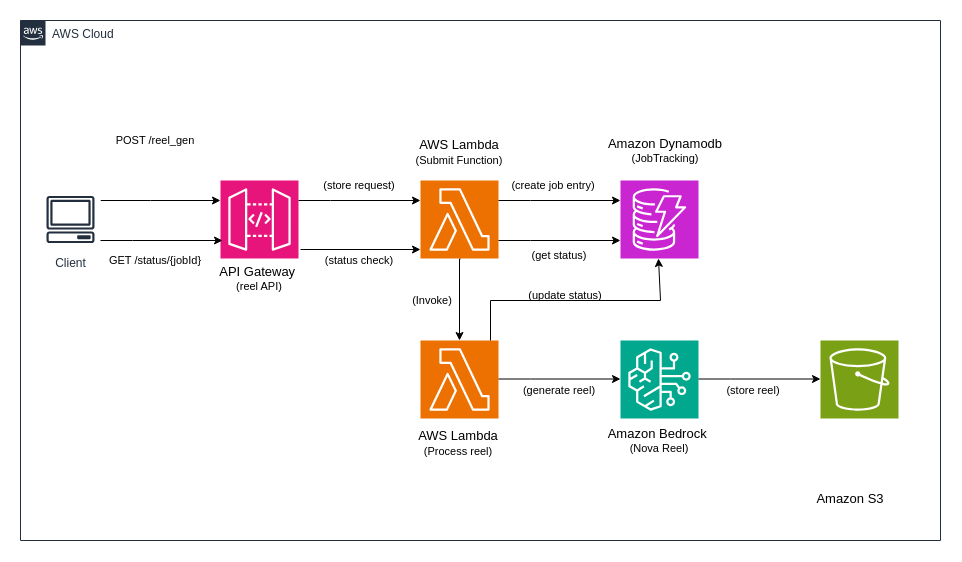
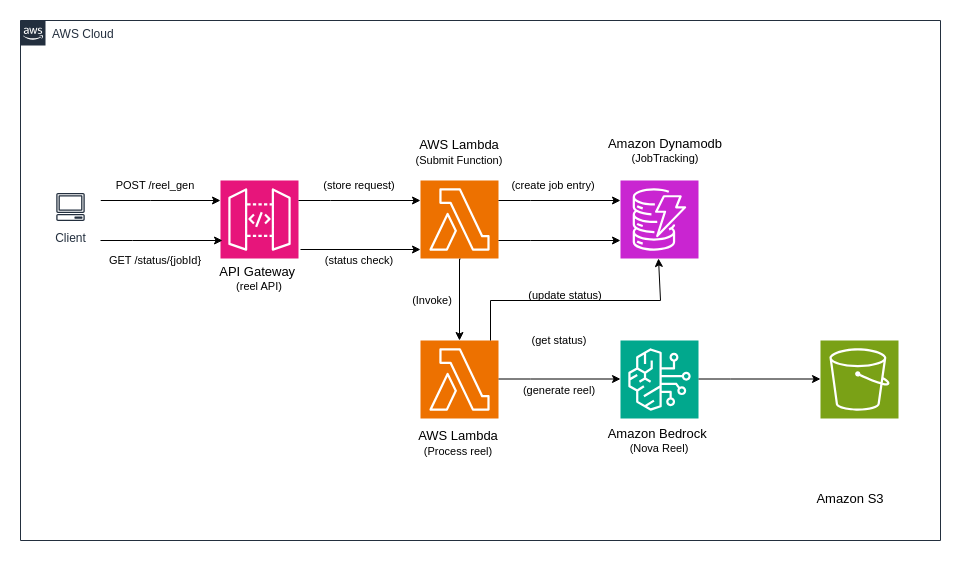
node "POST /reel_gen": moved (156, 141) -> (156, 186)
node "Client": size 60x60 -> 60x35
node "(get status)": moved (560, 256) -> (560, 341)
node "(store reel)": removed
